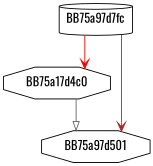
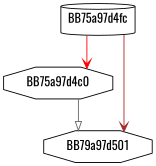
node "BB75a97d7fc": label "BB75a97d7fc" -> "BB75a97d4fc"
node "BB75a17d4c0": label "BB75a17d4c0" -> "BB75a97d4c0"
node "BB75a97d501": label "BB75a97d501" -> "BB79a97d501"
